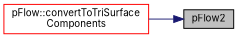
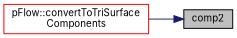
node "pFlow2": label "pFlow2" -> "comp2"
